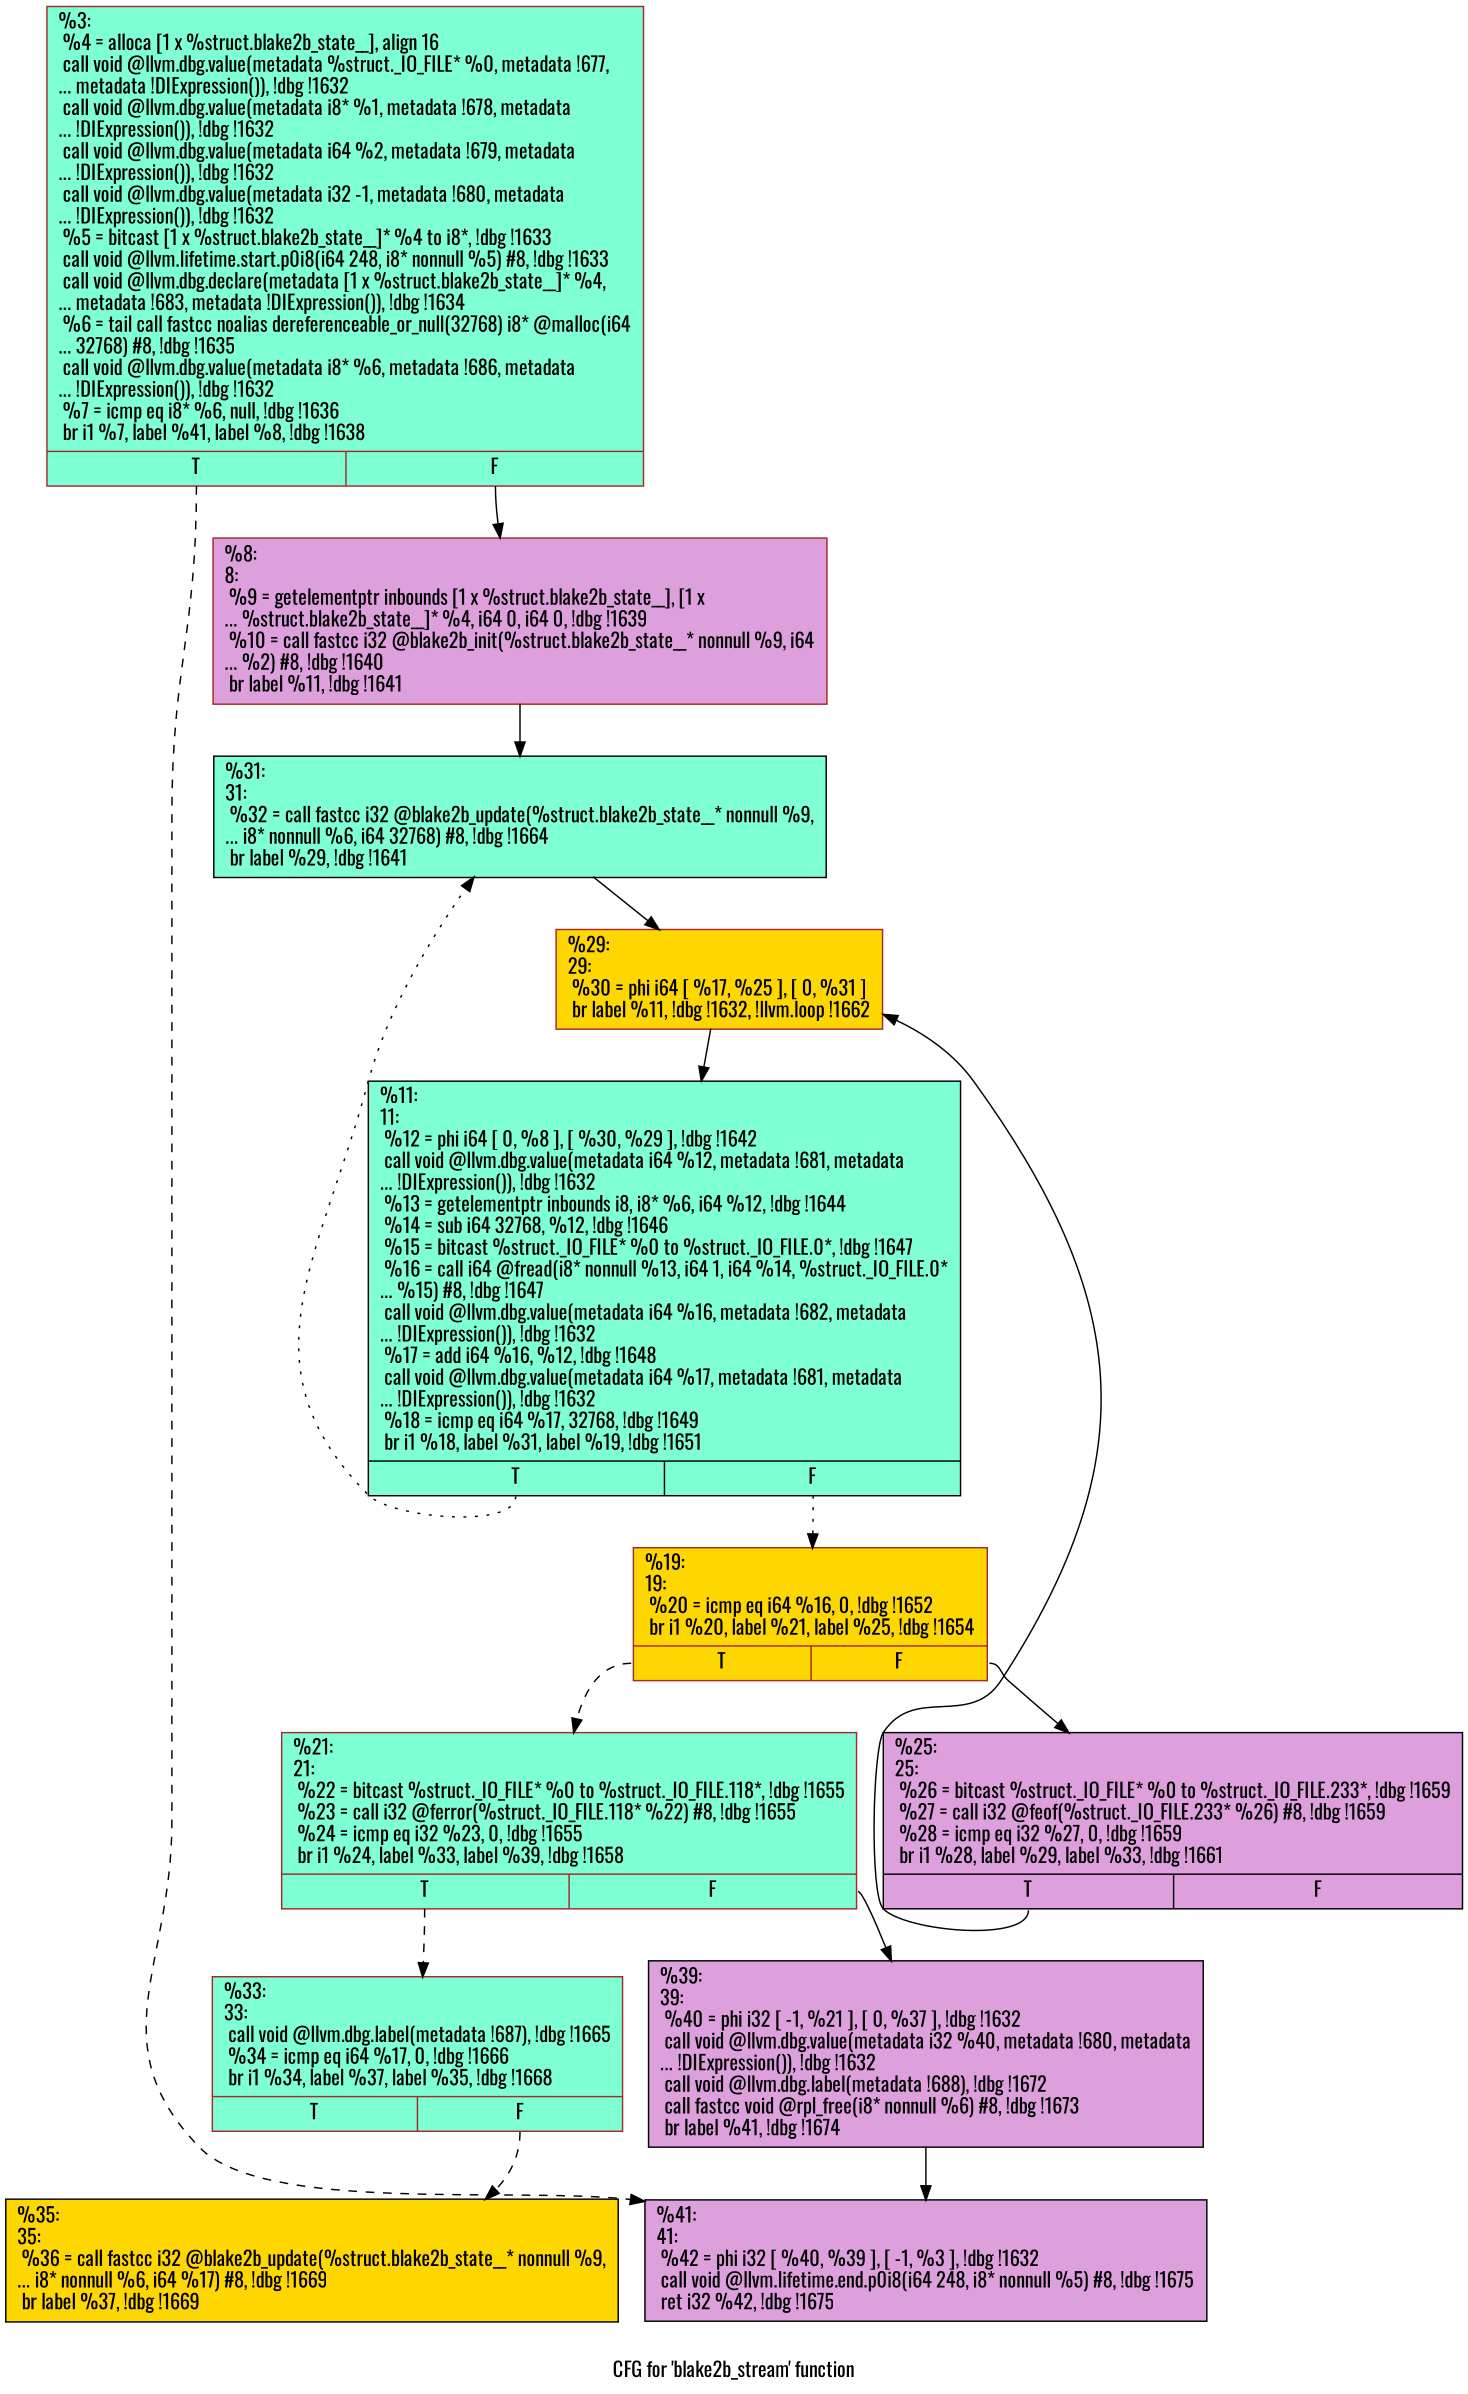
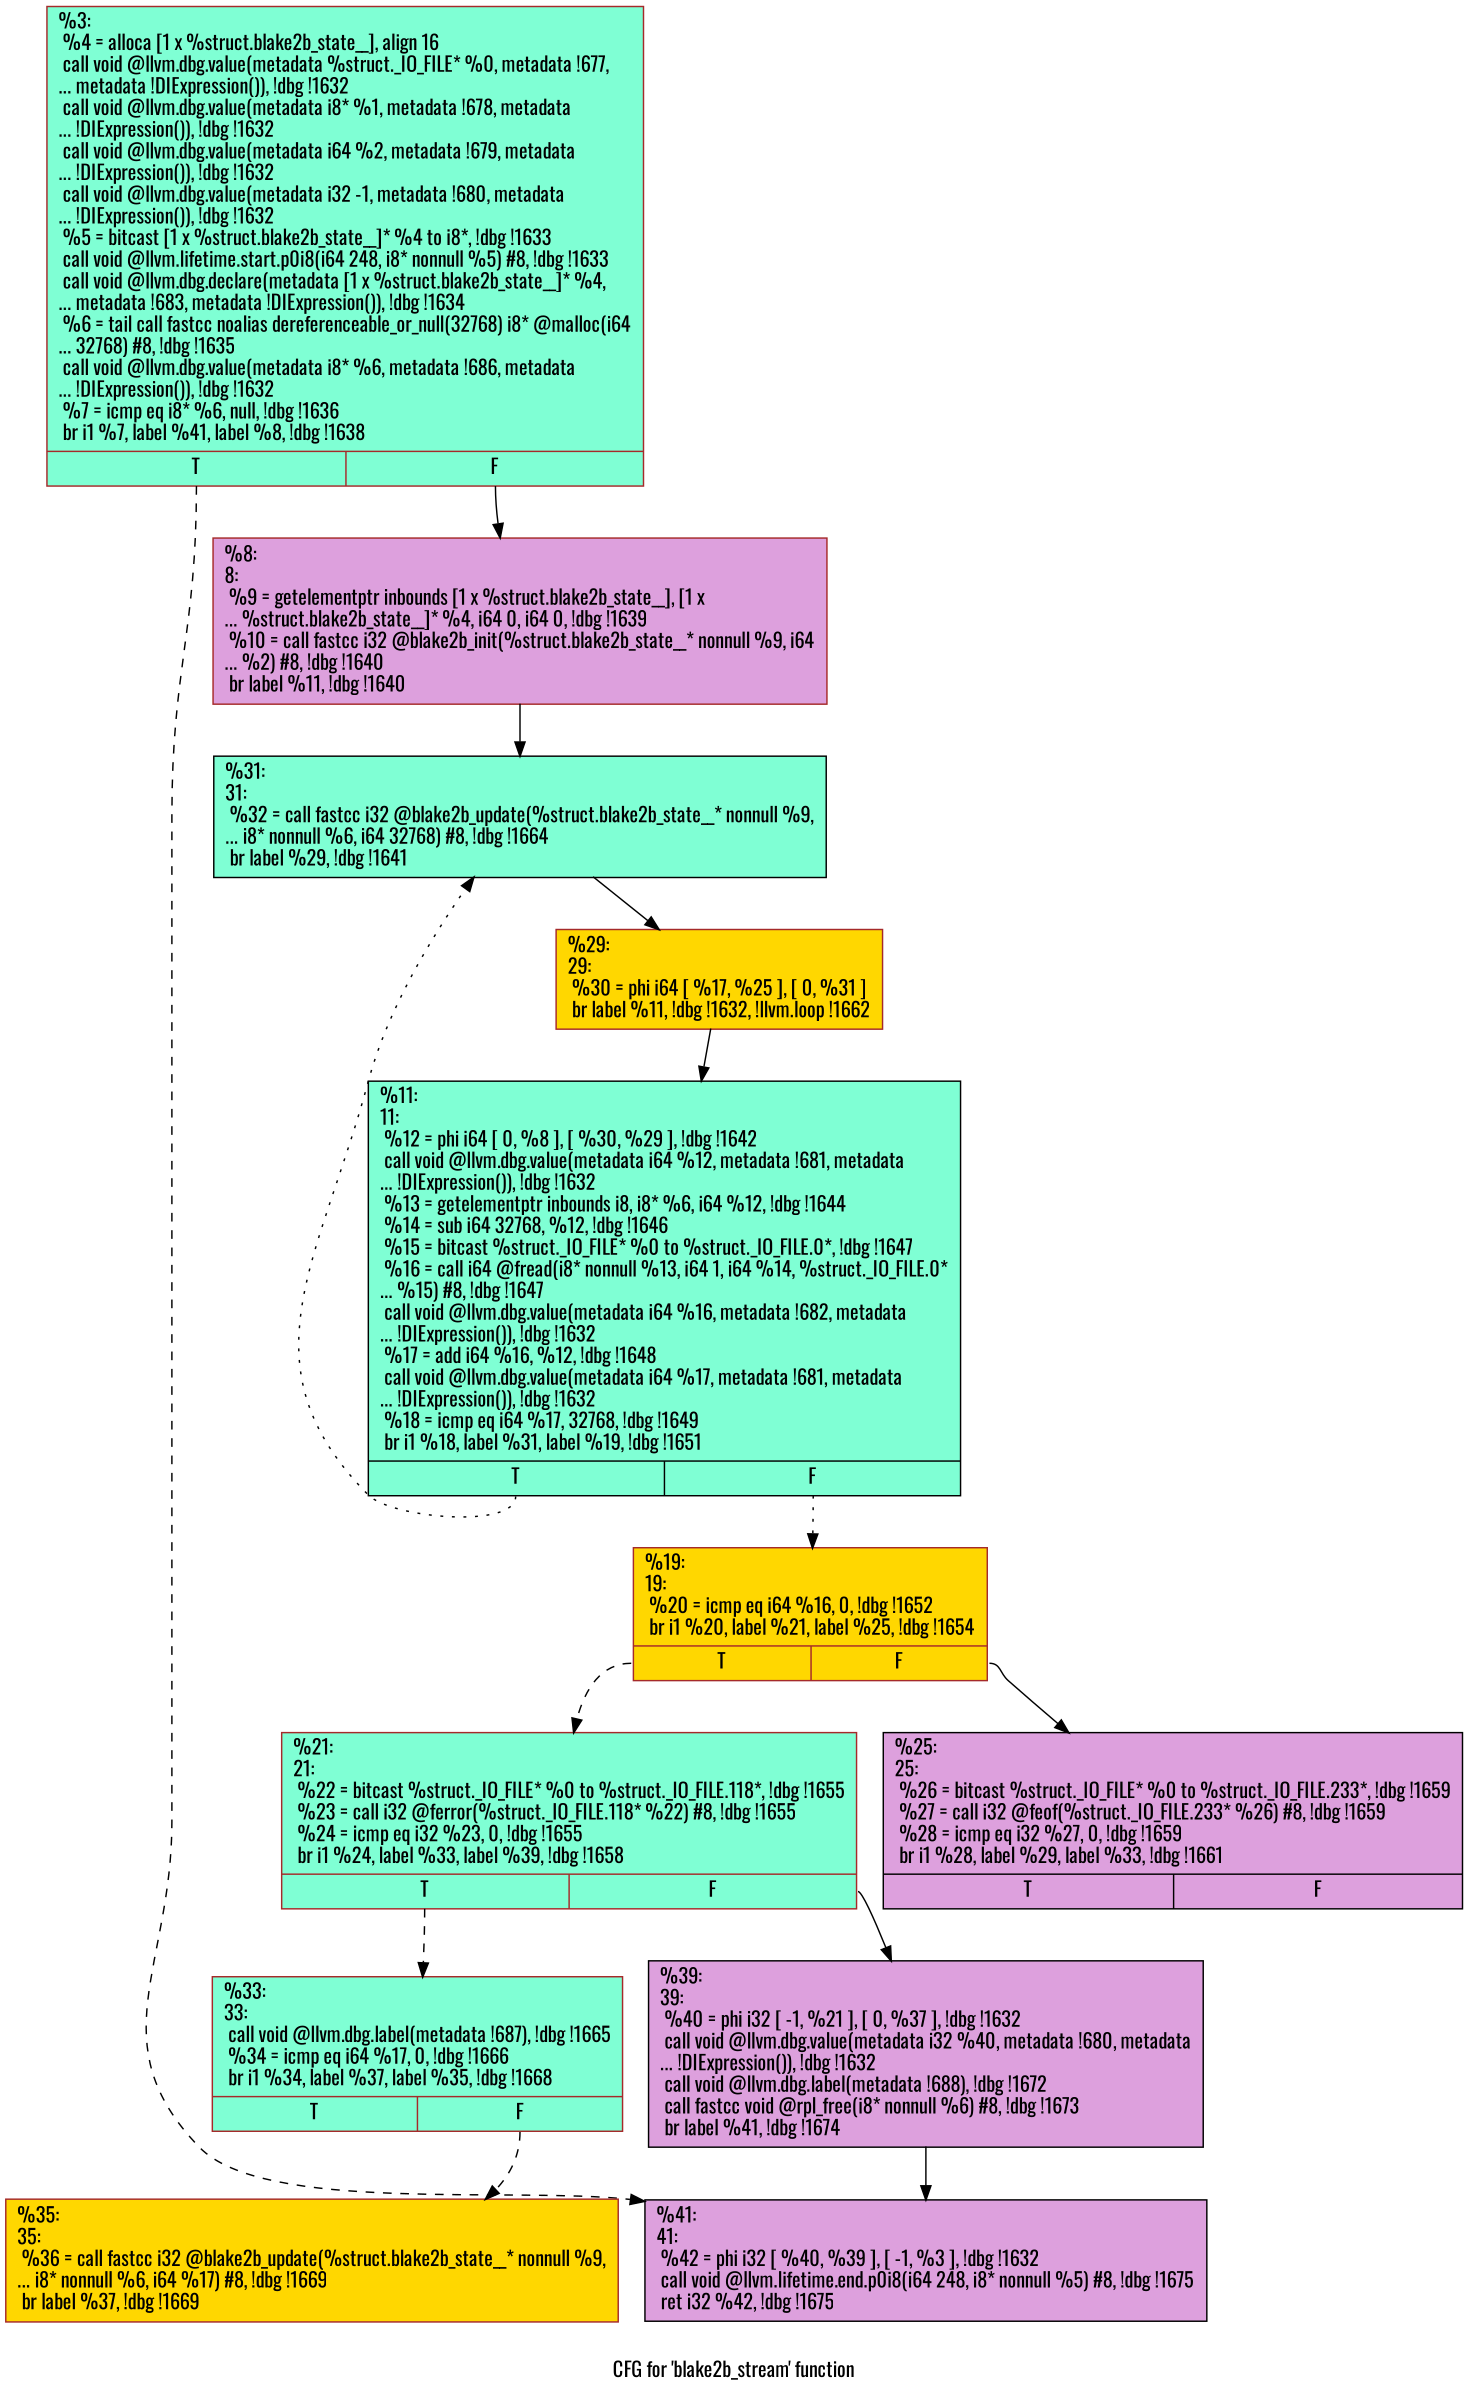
node "%8:": text "br label %11, !dbg !1641" -> "br label %11, !dbg !1640"
edge "%25:" -> "%29:": removed
node "%35:": color black -> brown
